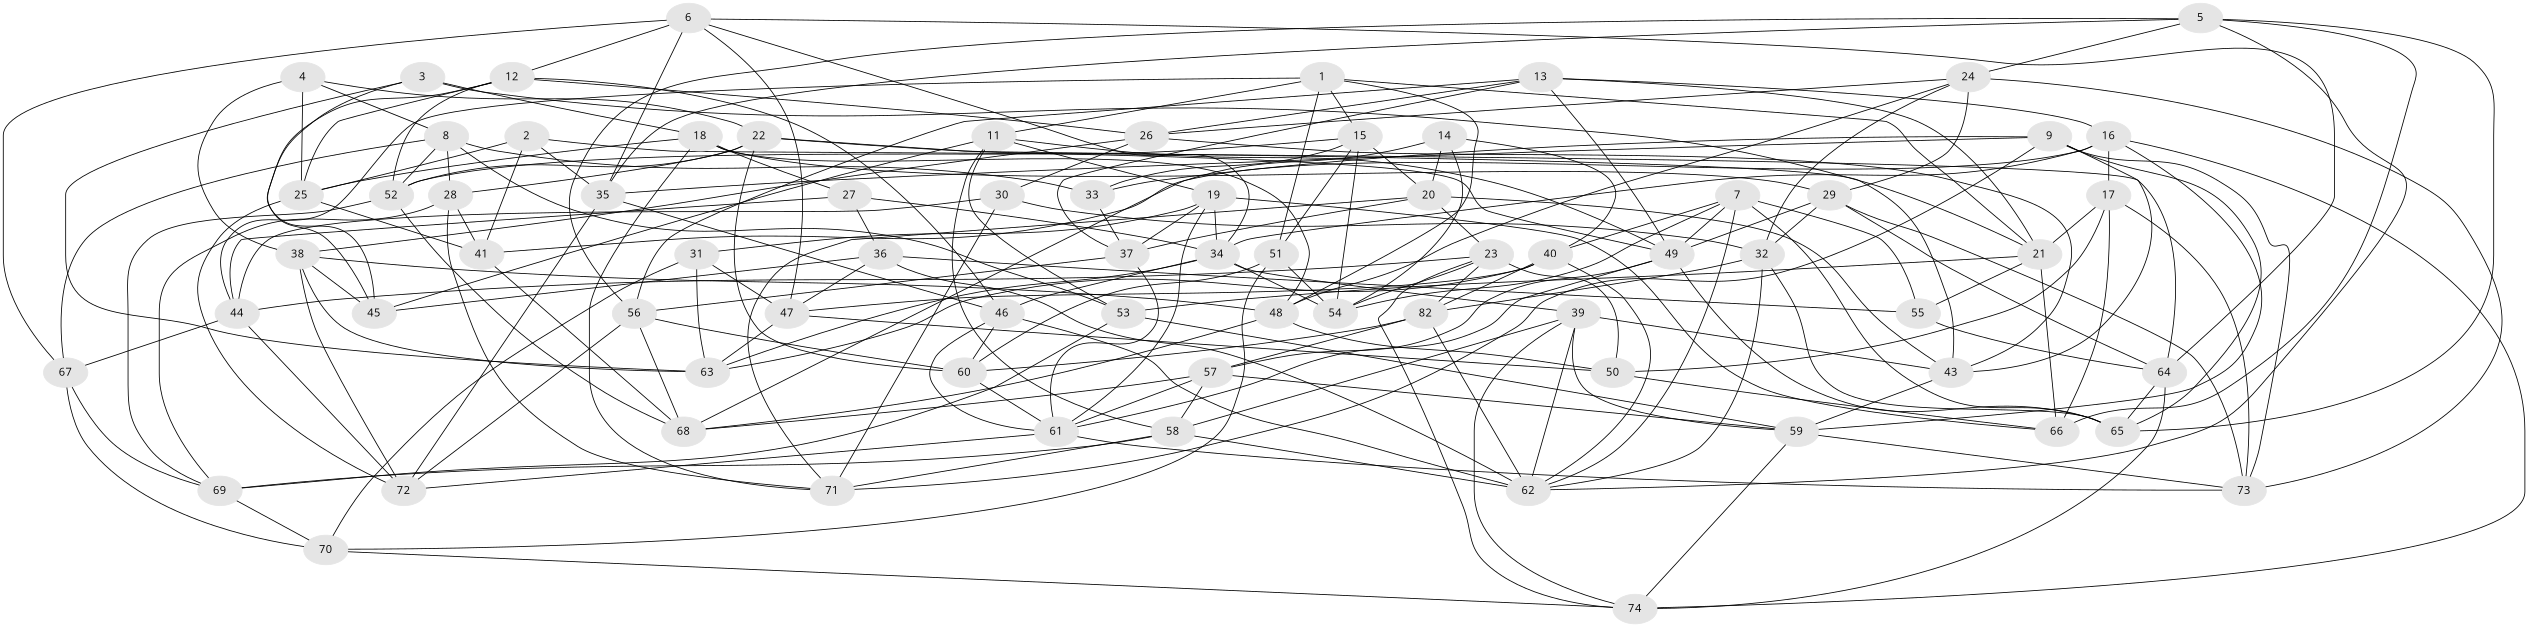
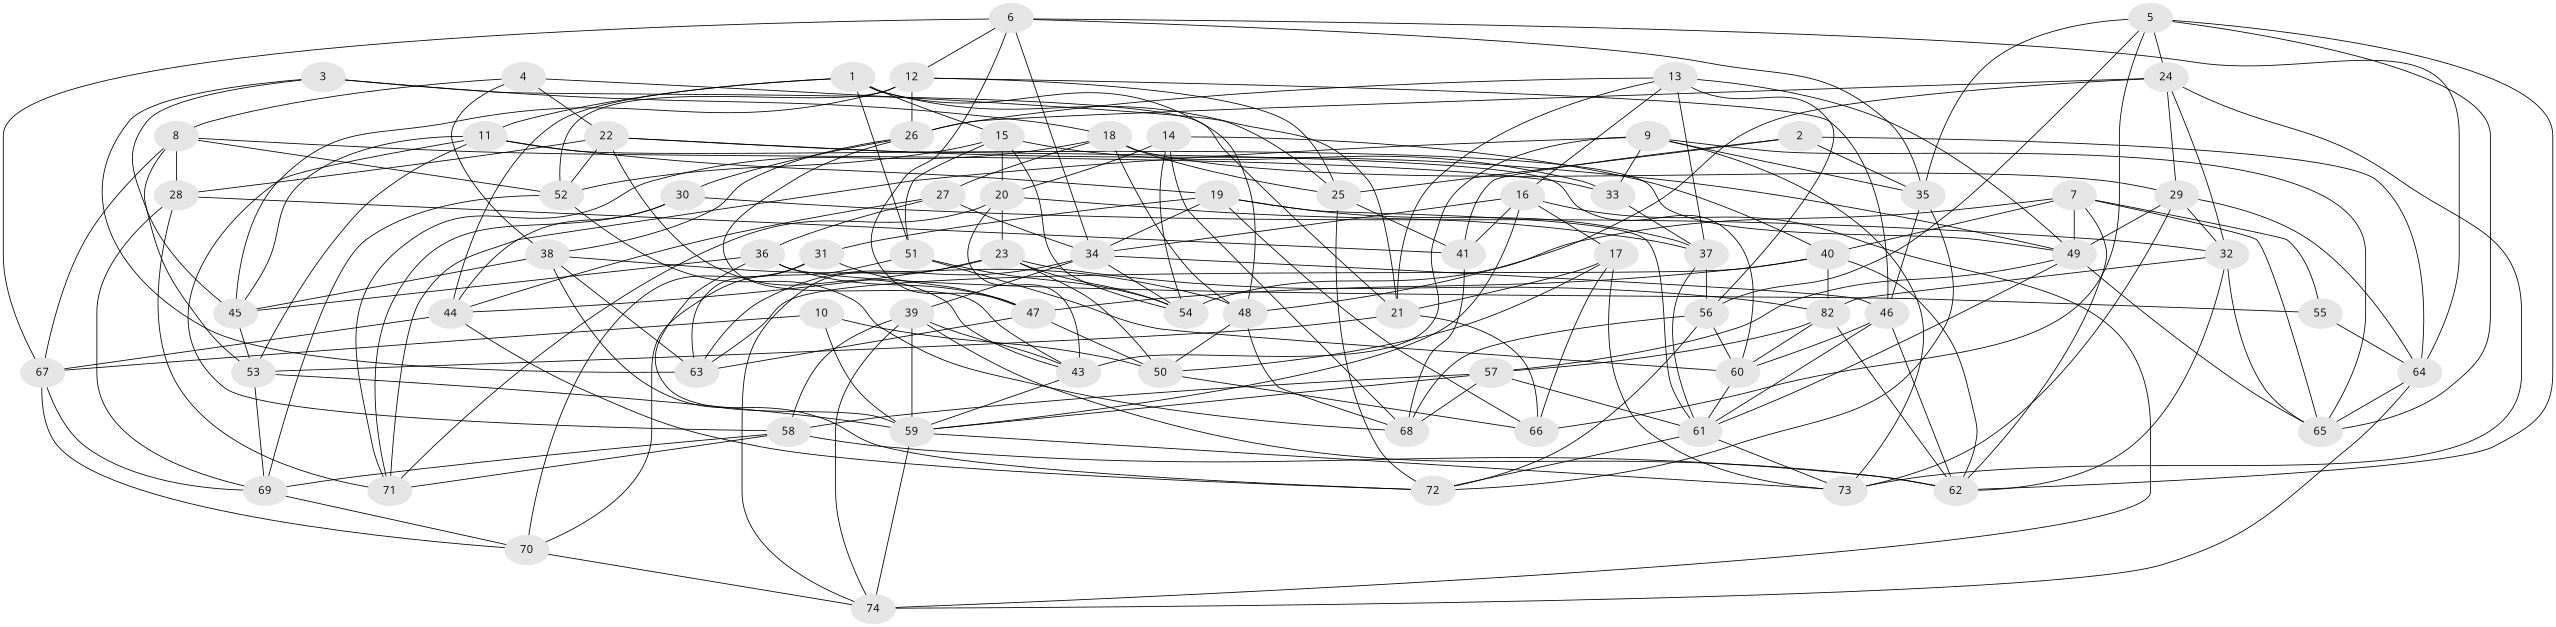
edge "21" -- "55": removed
node "10": added
edge "45" -- "53": added
edge "36" -- "62": now "36" -- "59"
